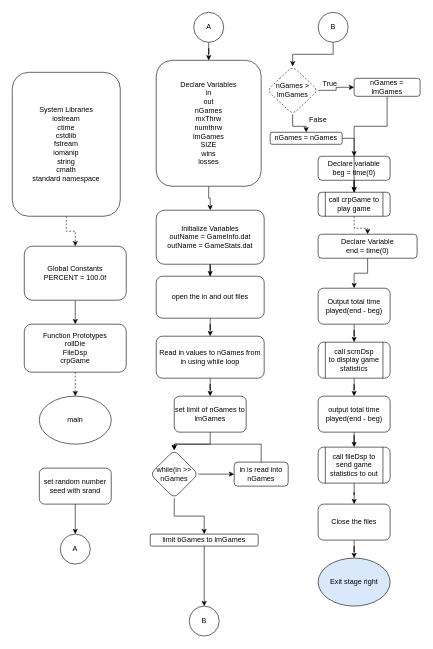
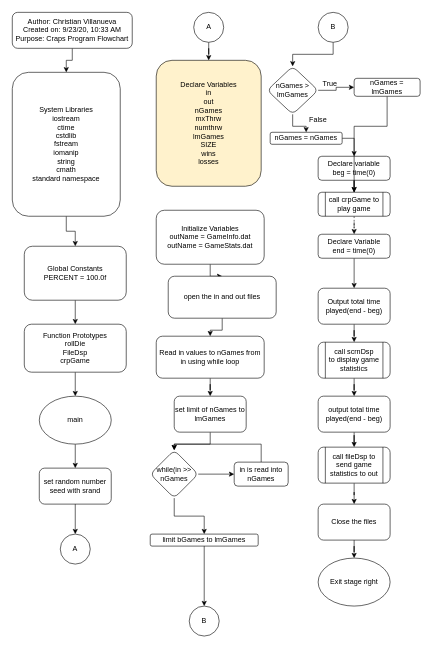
node "Author: Christian Villanueva Created on: 9/23/20, 10:33 AM Purpose: Craps Program Flowchart": added
edge "Author: Christian Villanueva Created on: 9/23/20, 10:33 AM Purpose: Craps Program Flowchart" -> "System Libraries iostream ctime cstdlib fstream iomanip string cmath standard namespace": added
node "nGames > lmGames": style dashed -> solid
node "Declare Variables in out nGames mxThrw numthrw lmGames SIZE wins losses": fillcolor #ffffff -> #fff2cc
edge "Declare Variables in out nGames mxThrw numthrw lmGames SIZE wins losses" -> "Initialize Variables outName = GameInfo.dat outName = GameStats.dat": removed
edge "System Libraries iostream ctime cstdlib fstream iomanip string cmath standard namespace" -> "Global Constants PERCENT = 100.0f": style dashed -> solid
node "Declare Variable end = time(0)": size 99x24 -> 72x24
node "open the in and out files": moved (210, 297) -> (222, 297)
edge "Function Prototypes rollDie FileDsp crpGame" -> "main": style dashed -> solid
edge "main" -> "set random number seed with srand": added
node "Exit stage right": fillcolor #dae8fc -> #ffffff
